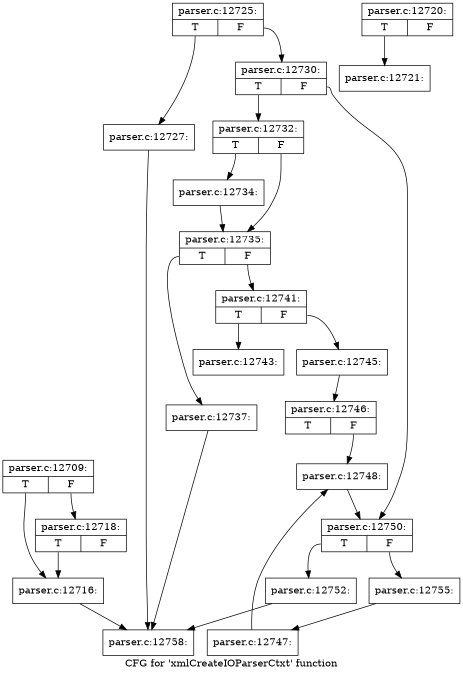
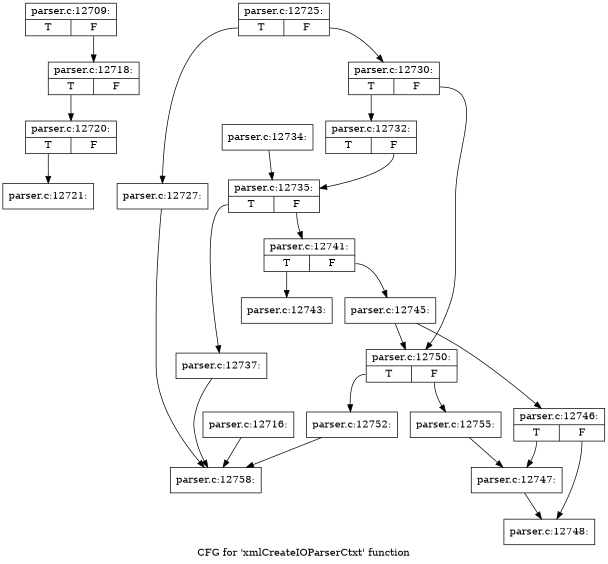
edge "parser.c:12732:" -> "parser.c:12734:": removed
edge "parser.c:12746:" -> "parser.c:12747:": added
edge "parser.c:12748:" -> "parser.c:12750:": now "parser.c:12745:" -> "parser.c:12750:"
edge "parser.c:12709:" -> "parser.c:12716:": removed
edge "parser.c:12718:" -> "parser.c:12716:": now "parser.c:12718:" -> "parser.c:12720:"
